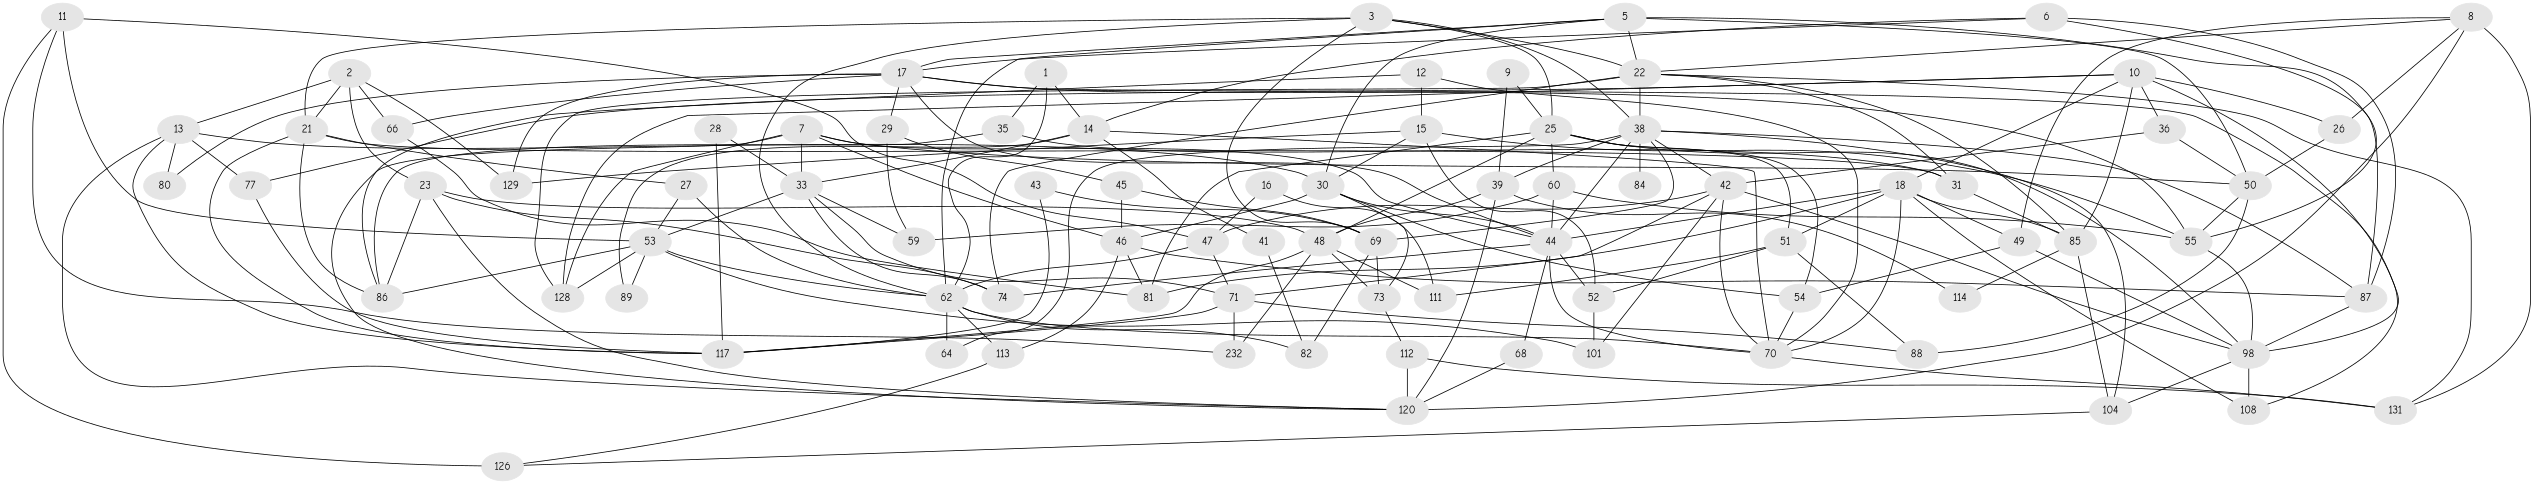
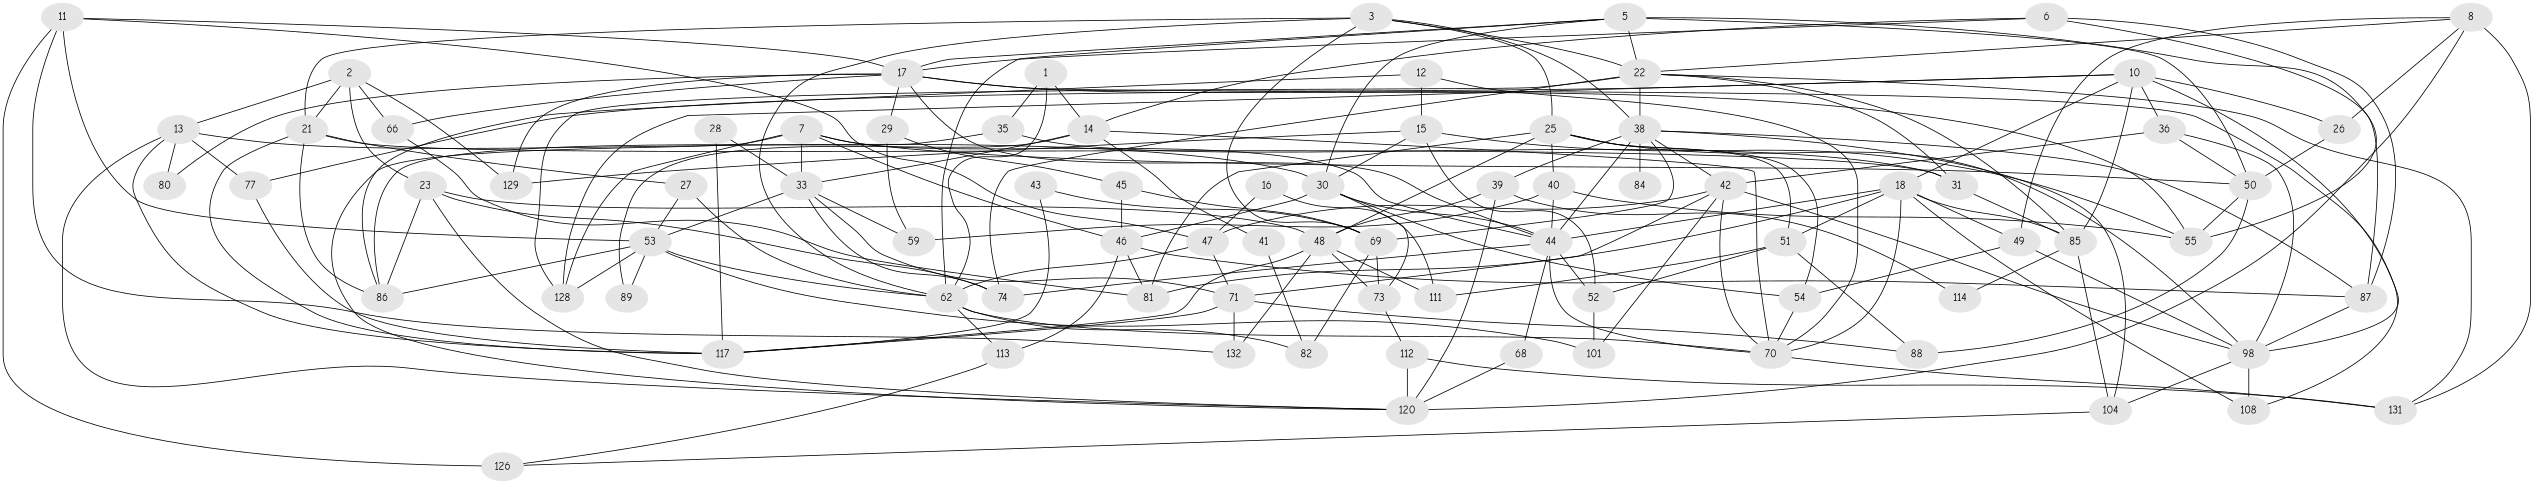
edge "11" -- "17": added
node "9": removed
node "60": label "60" -> "40"
edge "55" -- "98": now "36" -- "98"
node "64": removed
node "232": label "232" -> "132"
